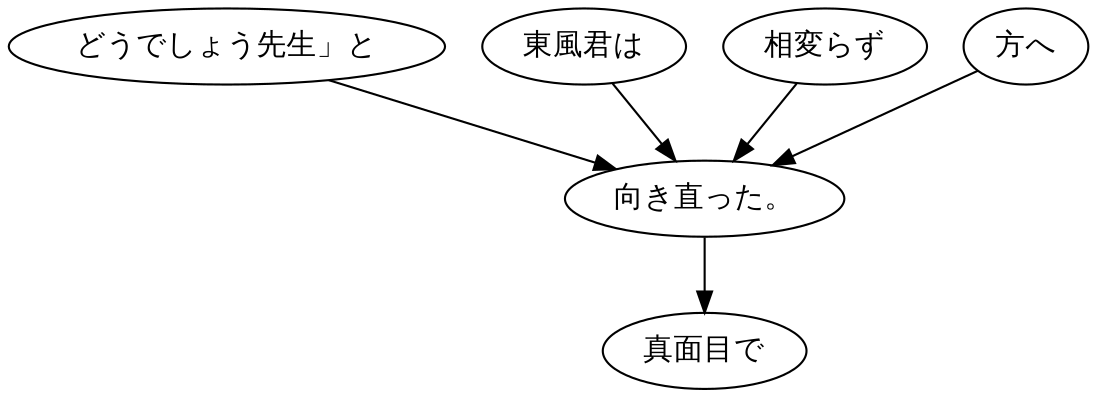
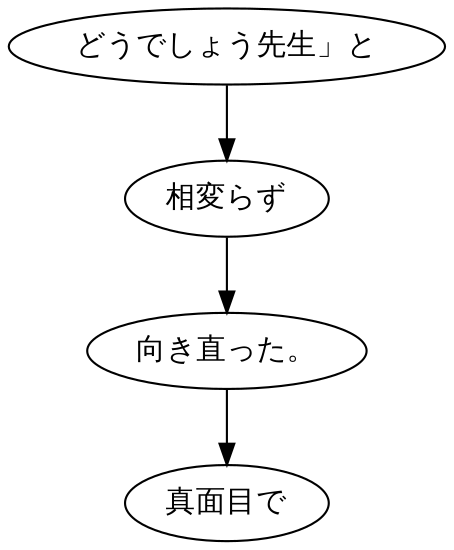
node "東風君は": removed
node "方へ": removed
edge "どうでしょう先生」と" -> "向き直った。": now "どうでしょう先生」と" -> "相変らず"
